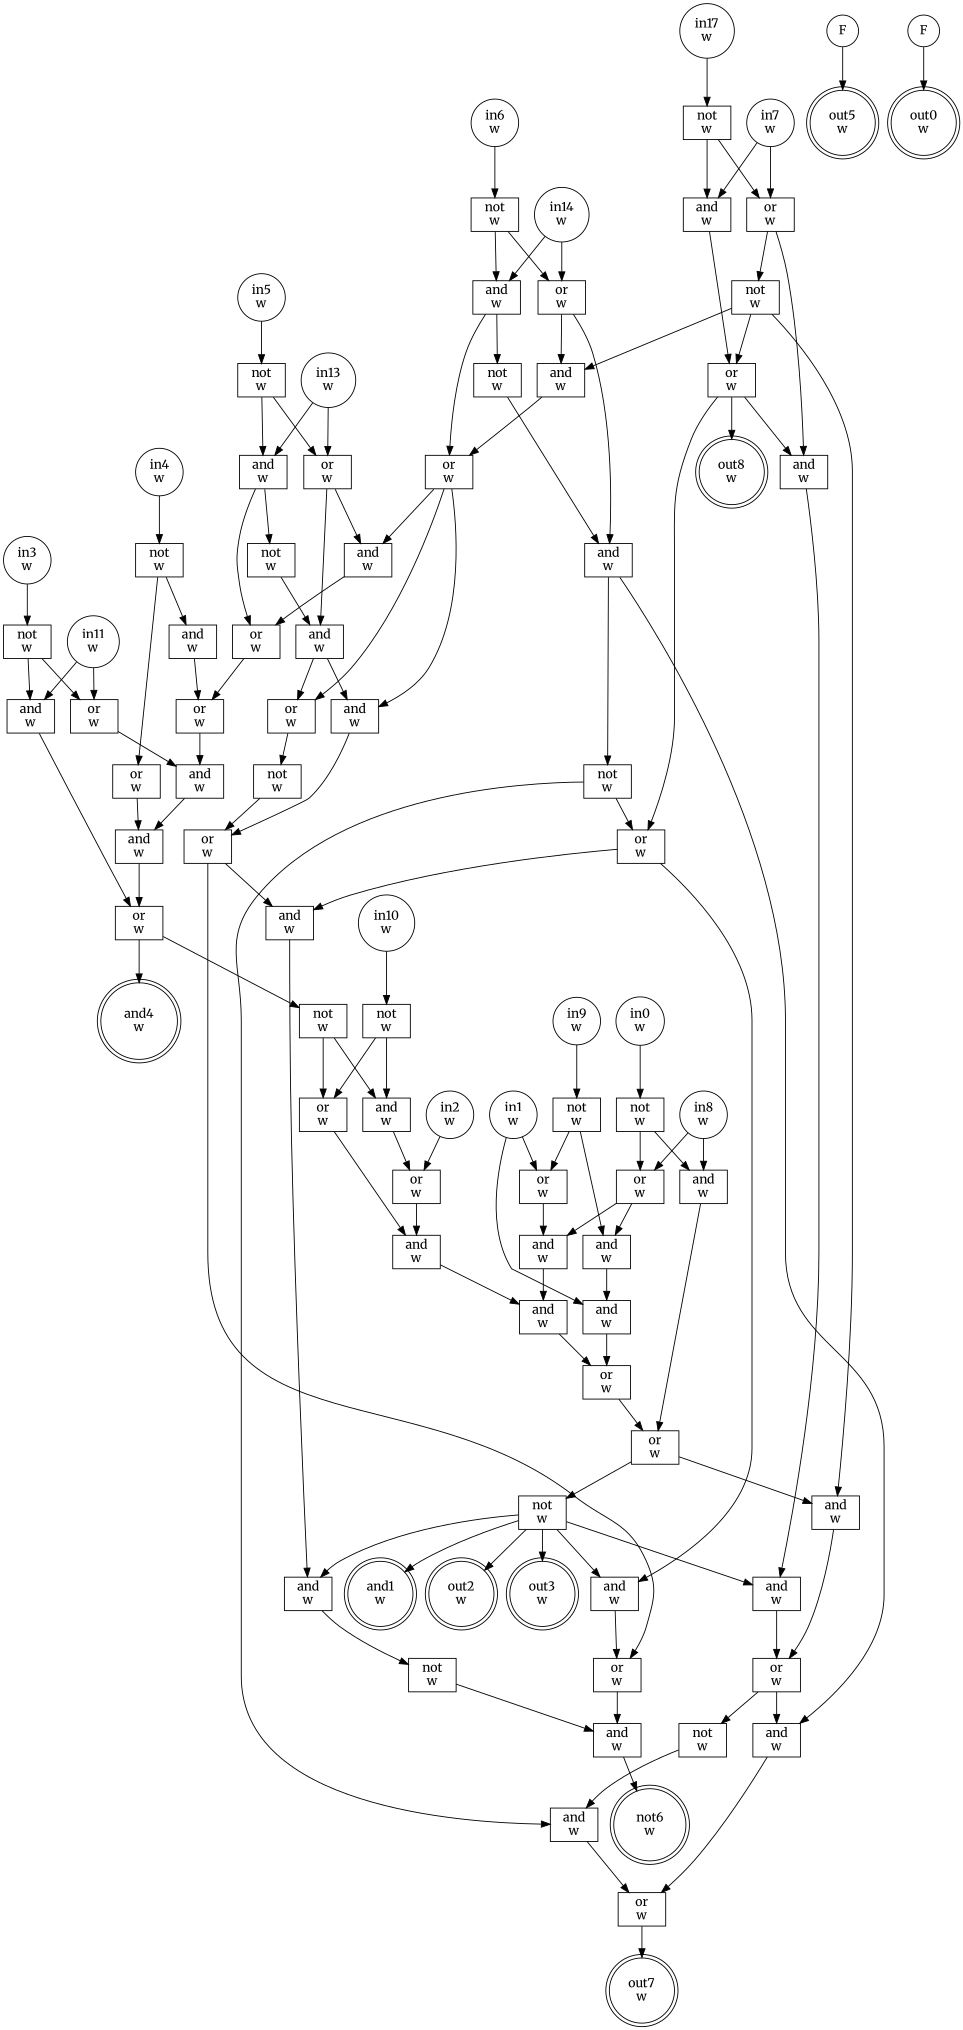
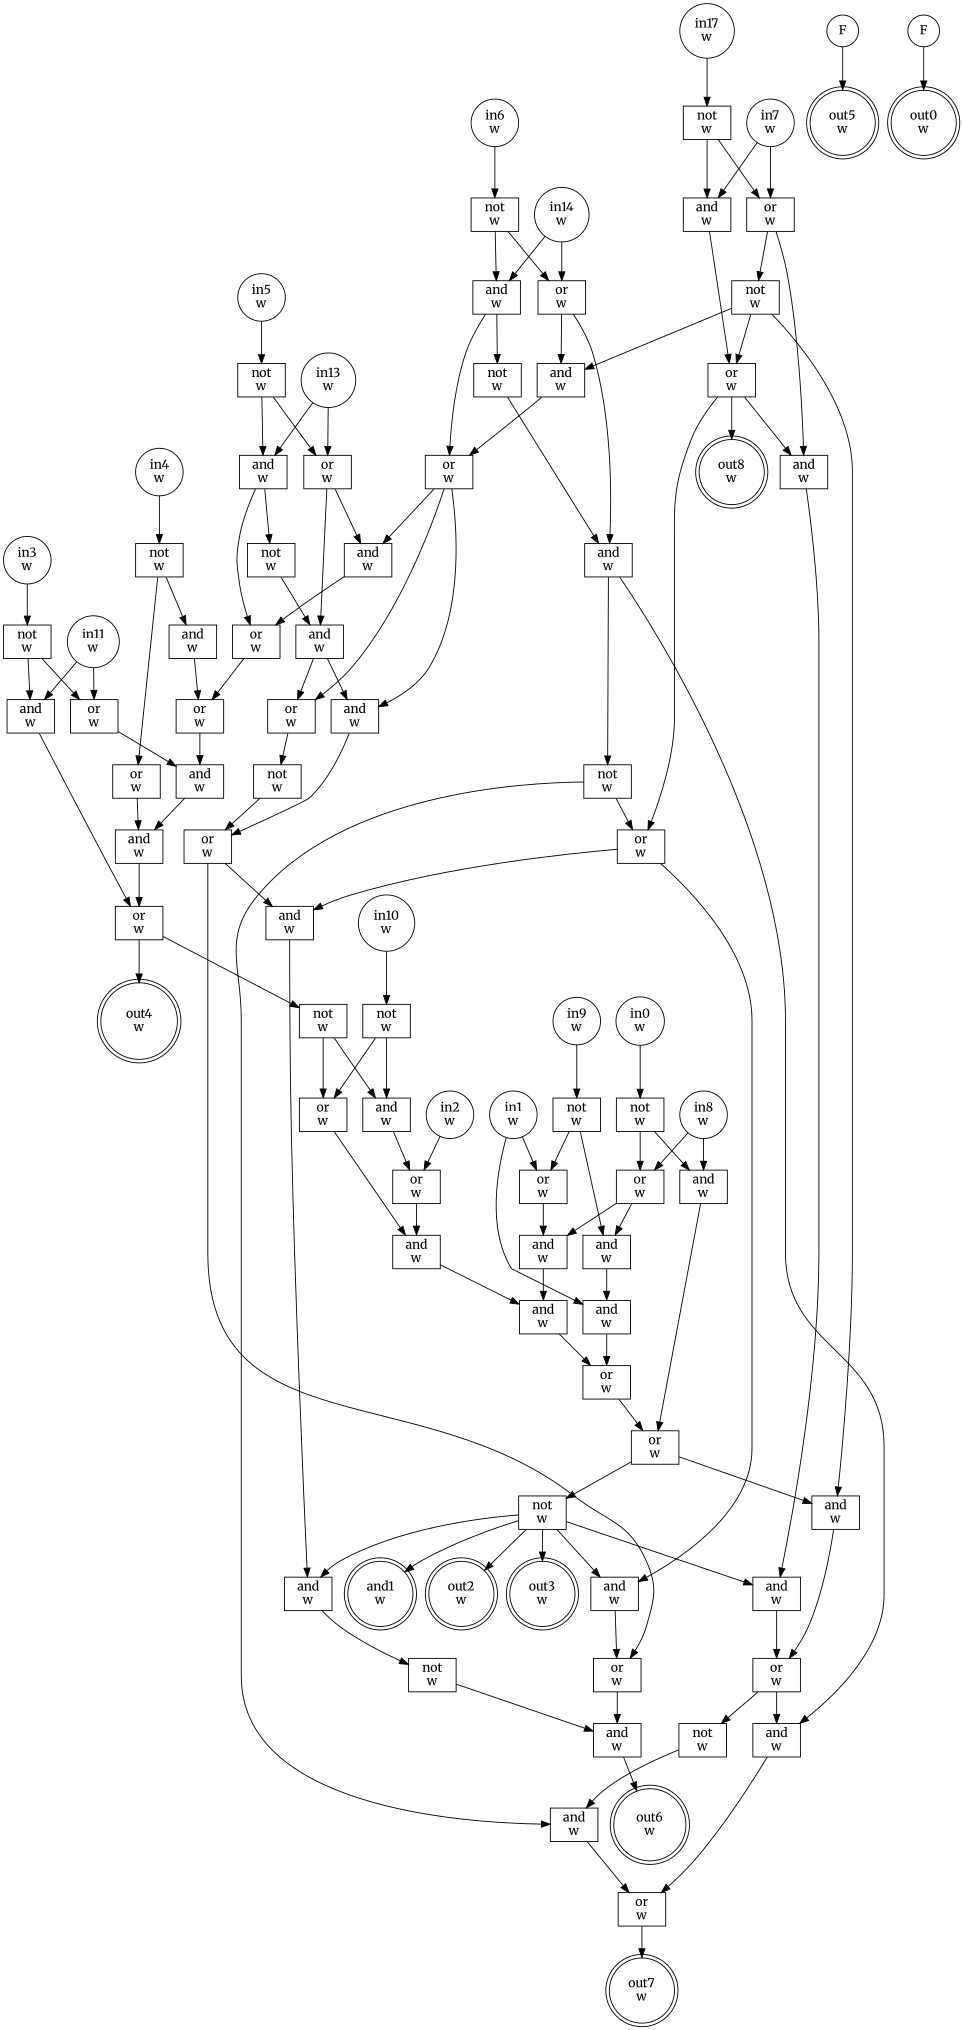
node "and4 w": label "and4 w" -> "out4 w"
node "not6 w": label "not6 w" -> "out6 w"
